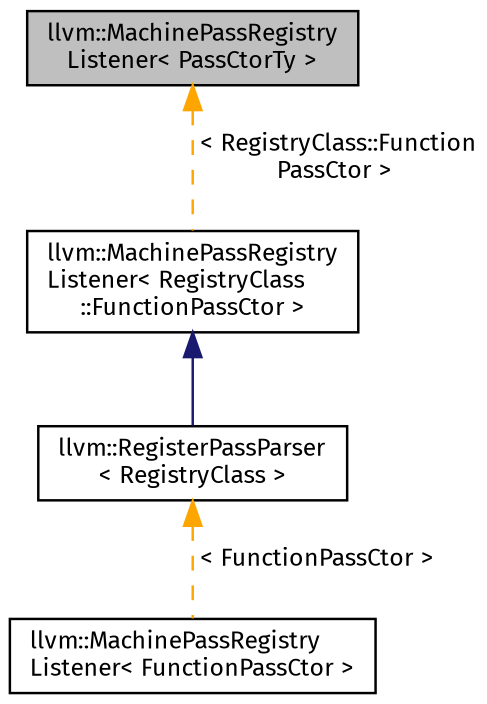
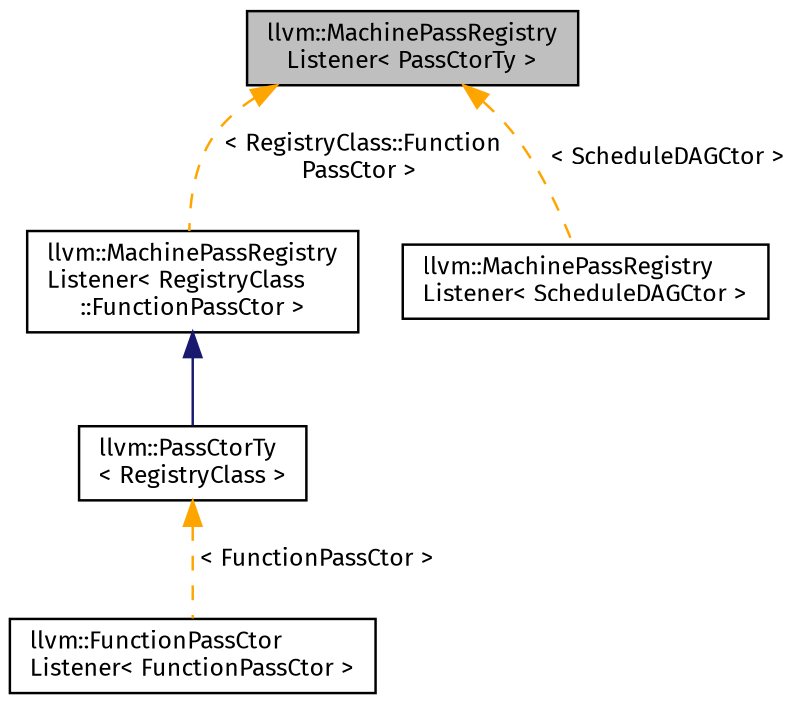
node "llvm::MachinePassRegistry Listener< ScheduleDAGCtor >": added
node "llvm::RegisterPassParser < RegistryClass >": label "llvm::RegisterPassParser < RegistryClass >" -> "llvm::PassCtorTy < RegistryClass >"
node "llvm::MachinePassRegistry Listener< FunctionPassCtor >": label "llvm::MachinePassRegistry Listener< FunctionPassCtor >" -> "llvm::FunctionPassCtor Listener< FunctionPassCtor >"
